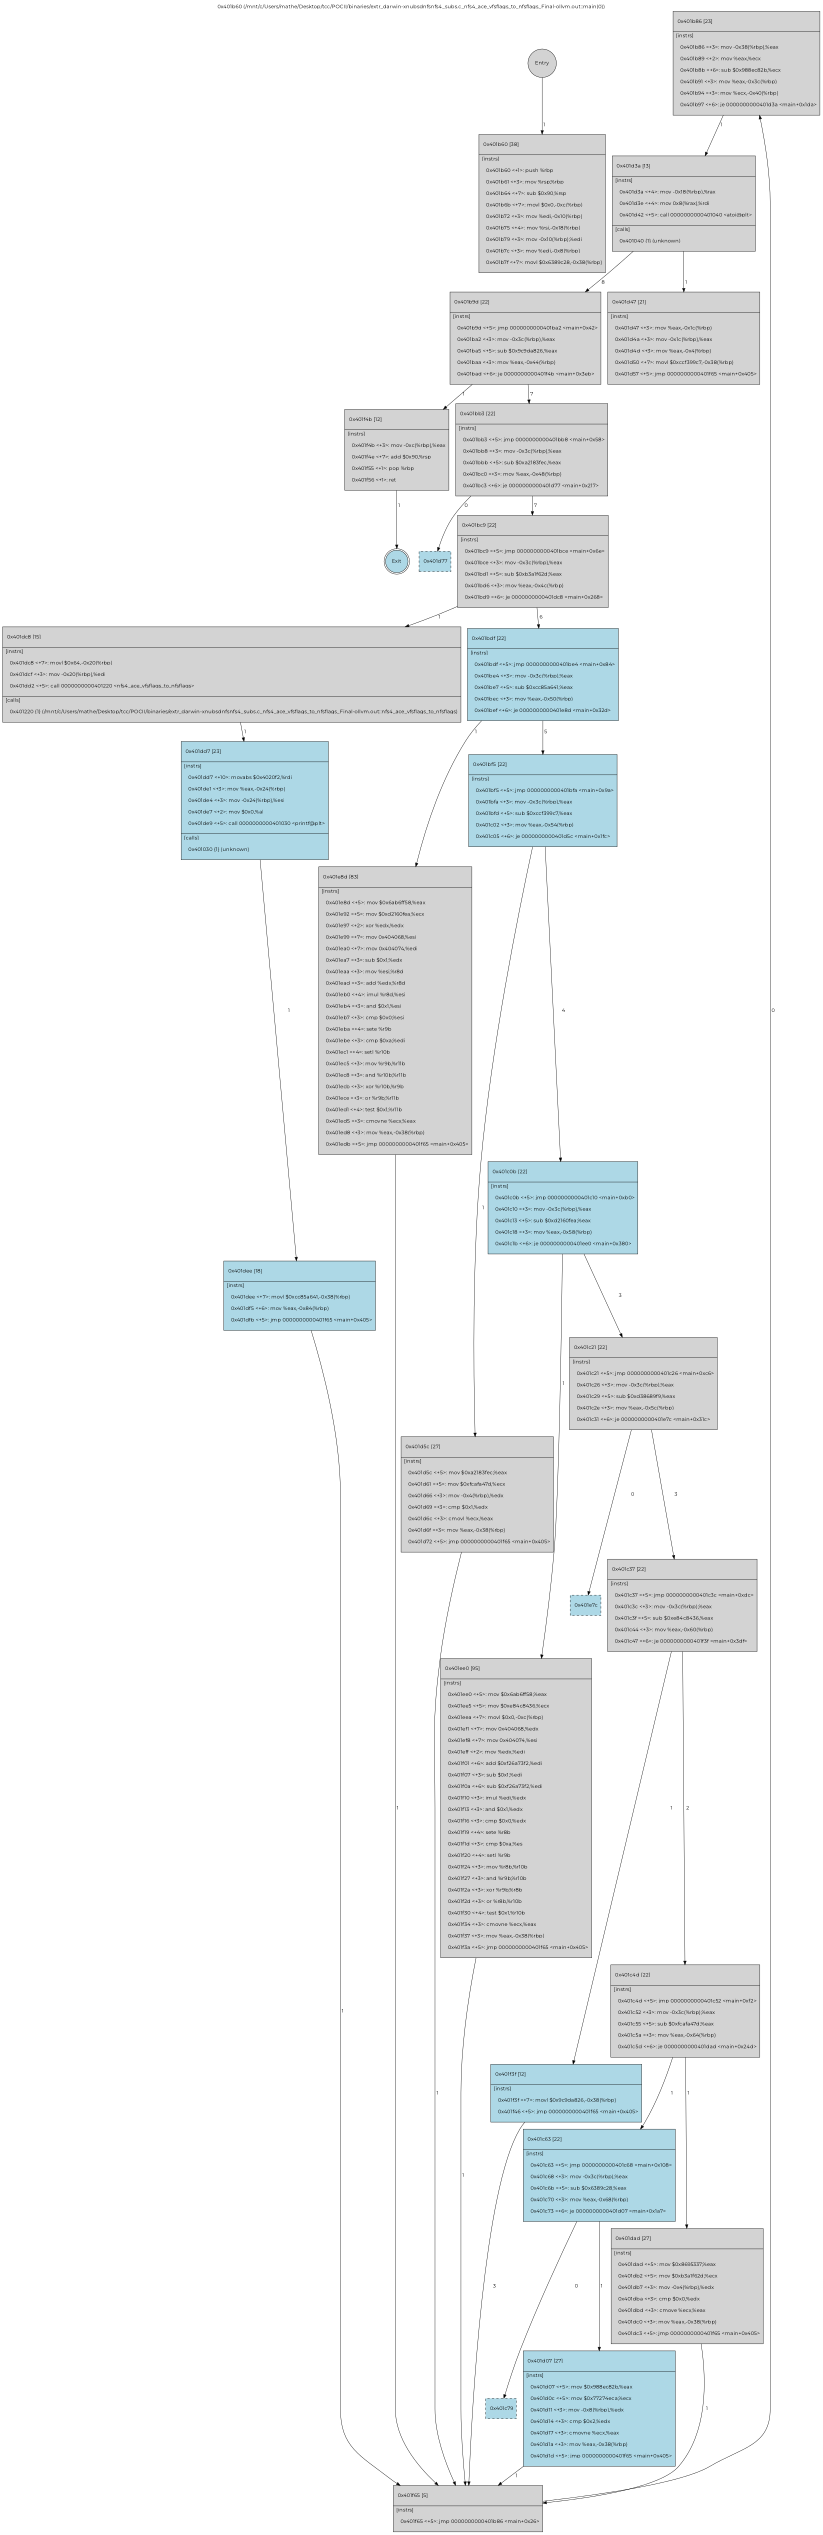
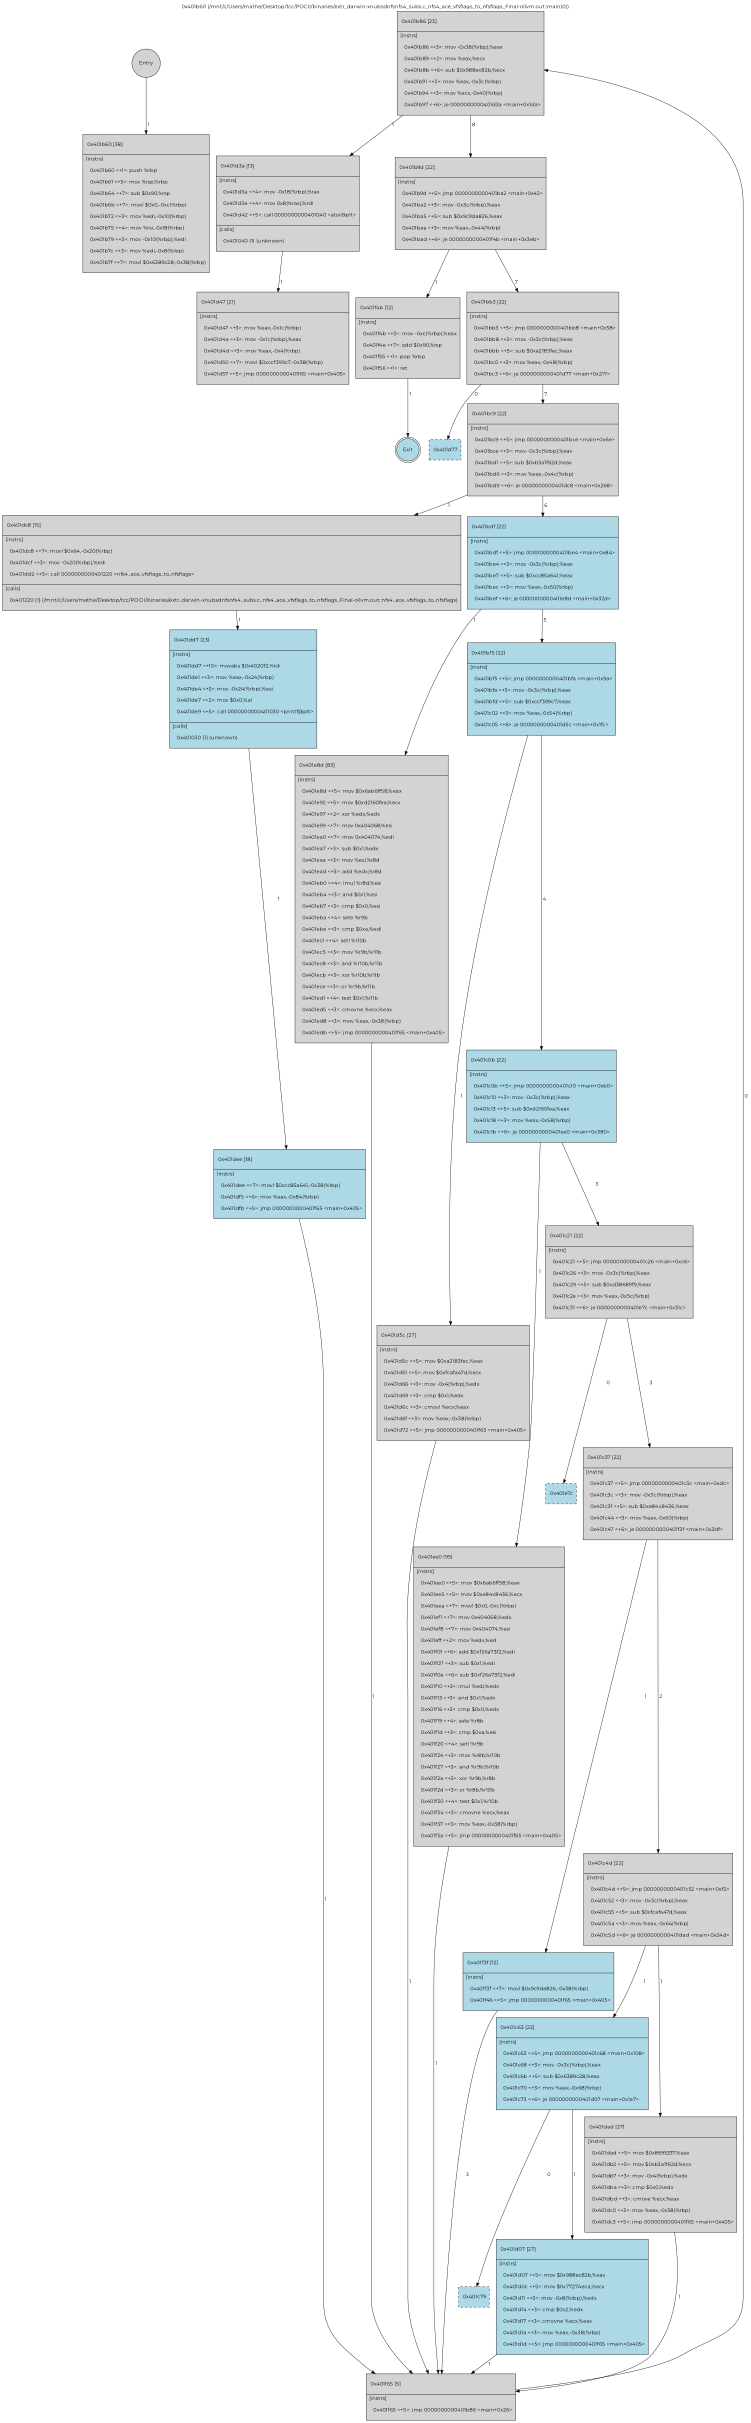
edge "0x401d3a [13]" -> "0x401b9d [22]": now "0x401b86 [23]" -> "0x401b9d [22]"
